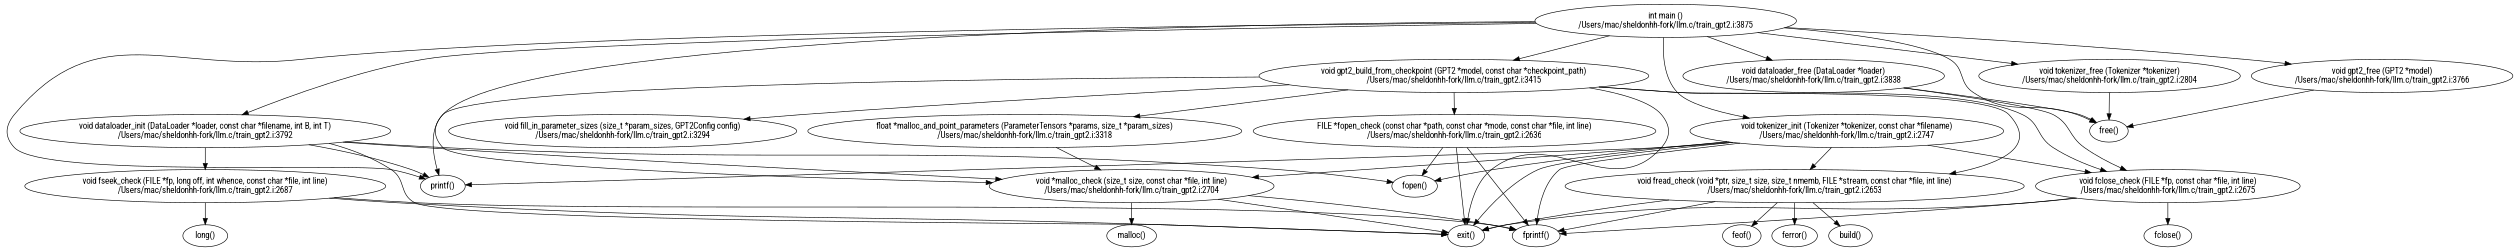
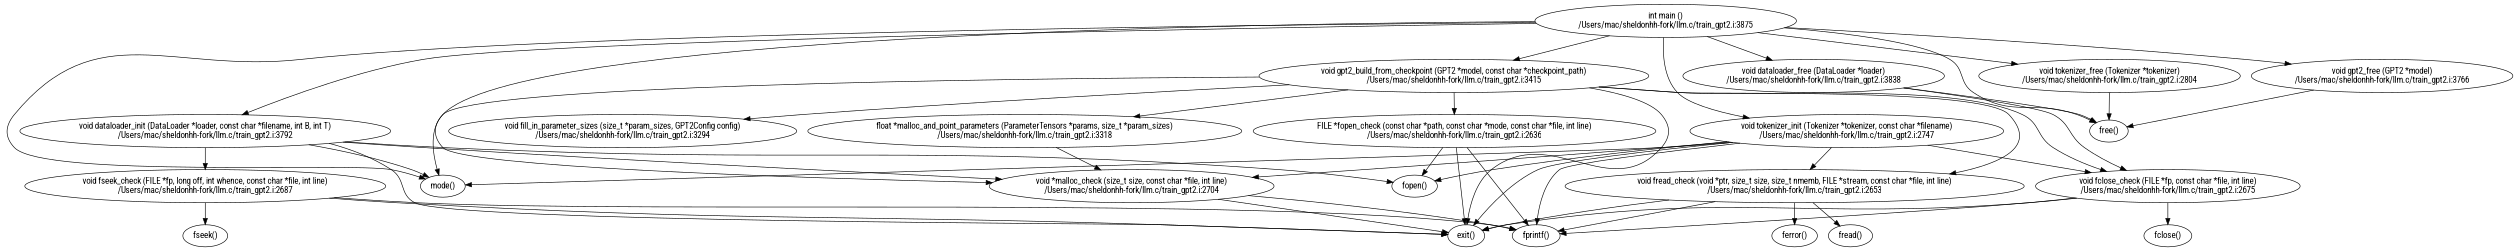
node "printf()": label "printf()" -> "mode()"
node "long()": label "long()" -> "fseek()"
node "malloc()": removed
node "feof()": removed
node "build()": label "build()" -> "fread()"
